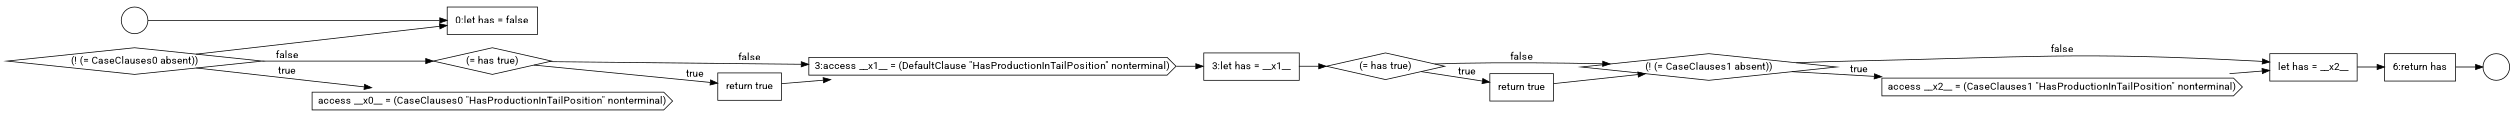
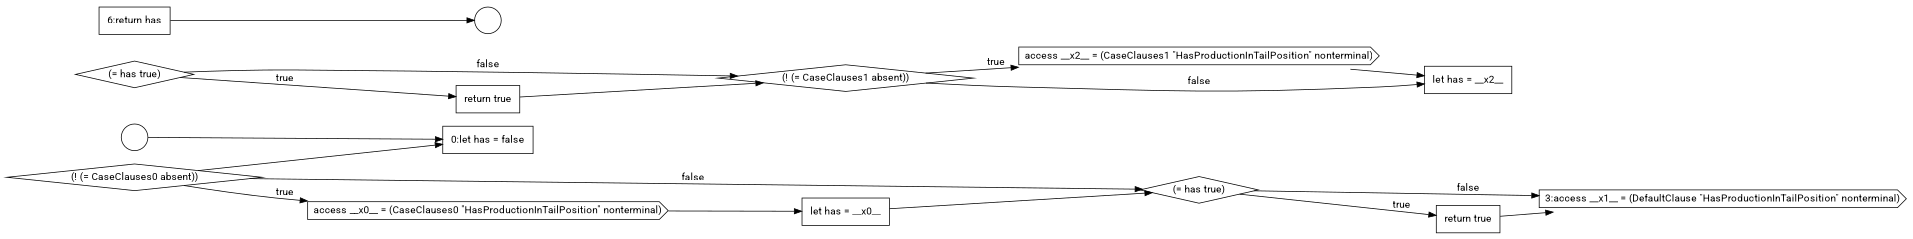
node "3:let has = __x1__": removed
edge "let has = __x2__" -> "6:return has": removed
node "let has = __x0__": added
